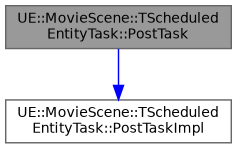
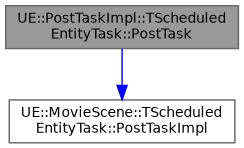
node "UE::MovieScene::TScheduled EntityTask::PostTask": label "UE::MovieScene::TScheduled EntityTask::PostTask" -> "UE::PostTaskImpl::TScheduled EntityTask::PostTask"
